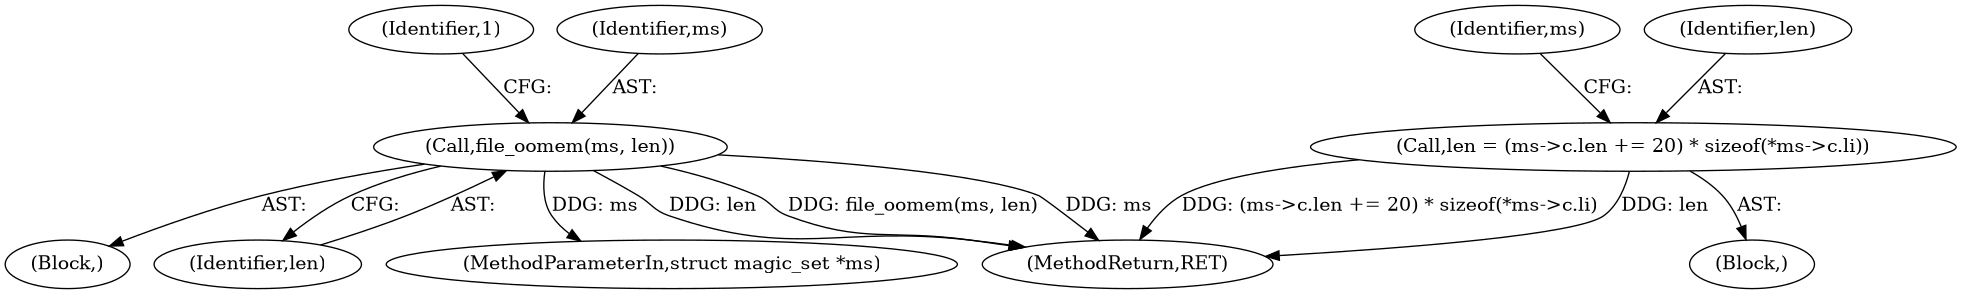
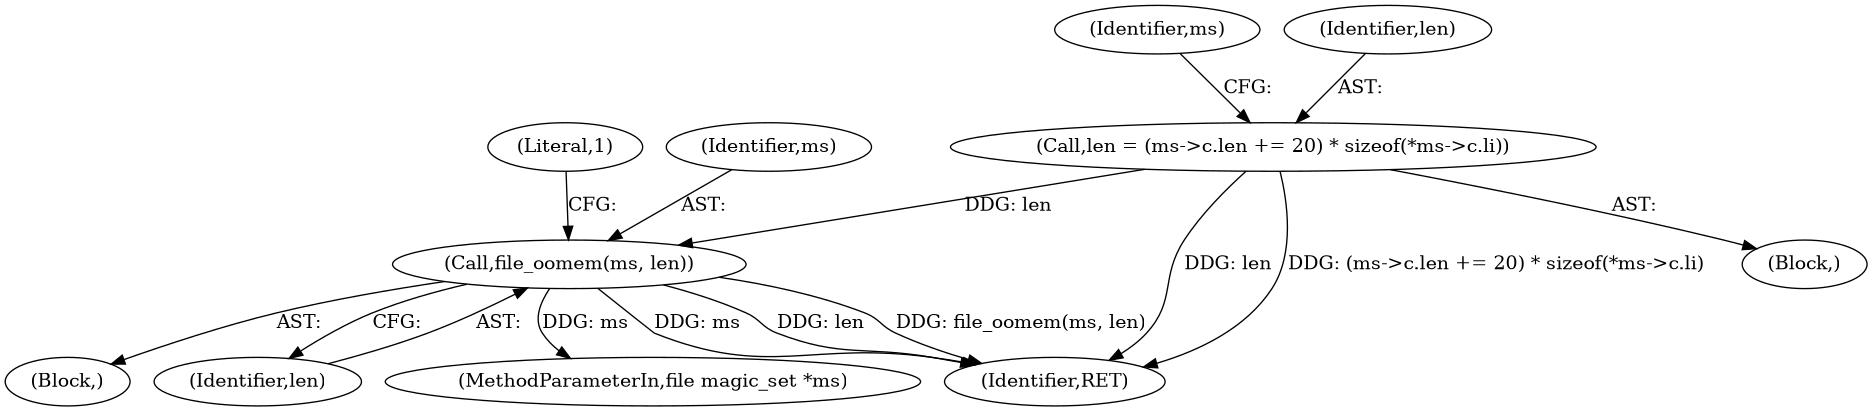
node "(Identifier,1)": label "(Identifier,1)" -> "(Literal,1)"
edge "(Call,len = (ms->c.len += 20) * sizeof(*ms->c.li))" -> "(Call,file_oomem(ms, len))": added, label "DDG: len"
node "(MethodParameterIn,struct magic_set *ms)": label "(MethodParameterIn,struct magic_set *ms)" -> "(MethodParameterIn,file magic_set *ms)"
node "(MethodReturn,RET)": label "(MethodReturn,RET)" -> "(Identifier,RET)"
